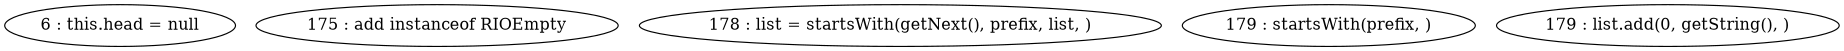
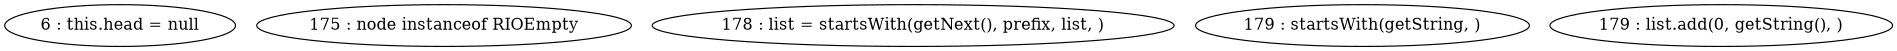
node "175 : add instanceof RIOEmpty": label "175 : add instanceof RIOEmpty" -> "175 : node instanceof RIOEmpty"
node "179 : startsWith(prefix, )": label "179 : startsWith(prefix, )" -> "179 : startsWith(getString, )"
